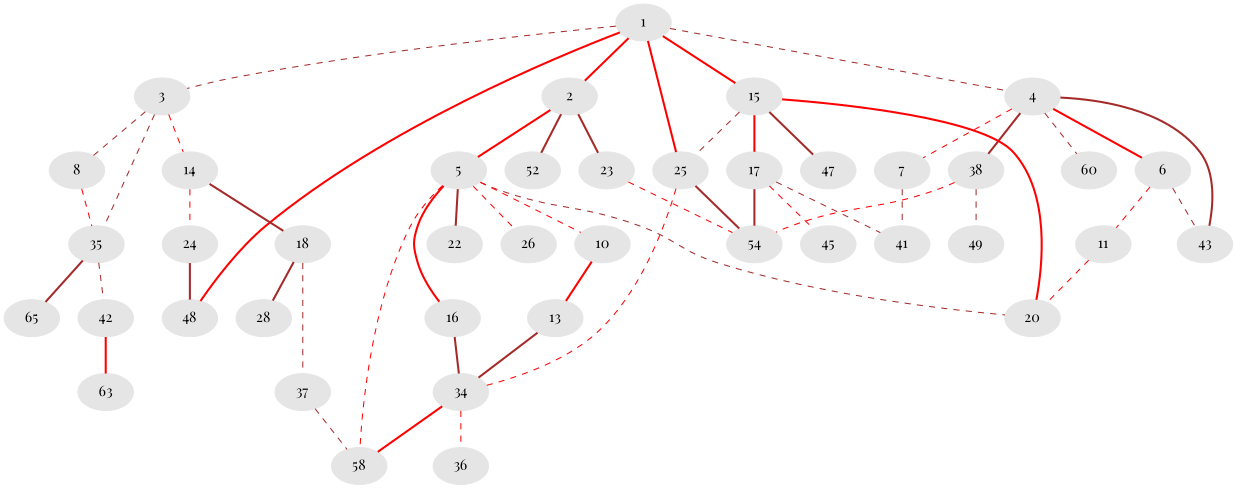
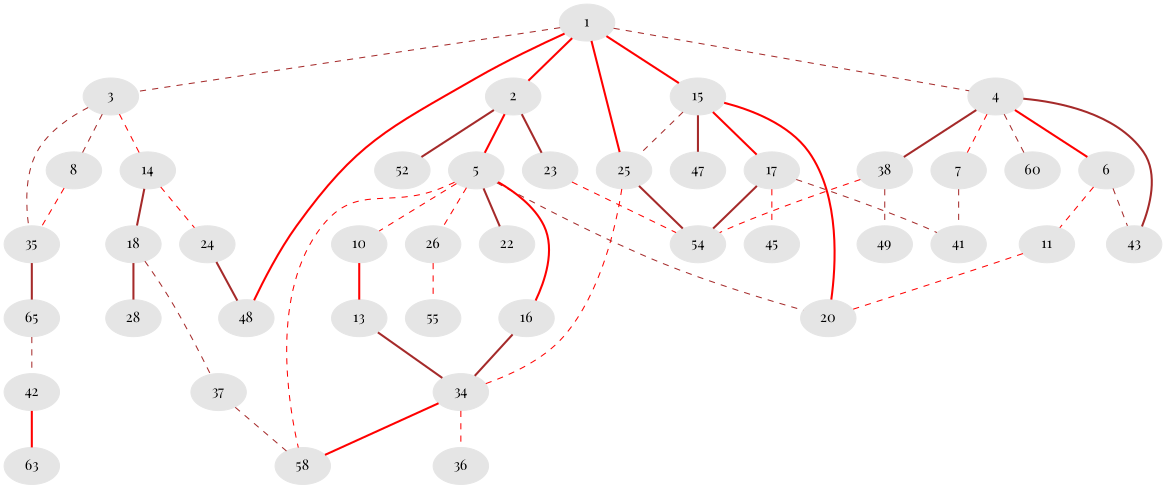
edge "35" -- "42": now "65" -- "42"
node "55": added
